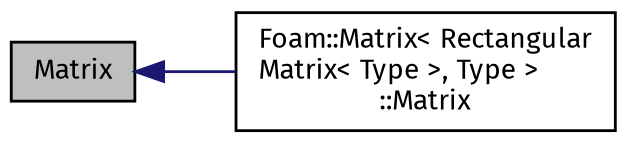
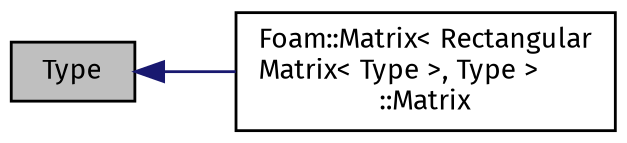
node "Matrix": label "Matrix" -> "Type"
